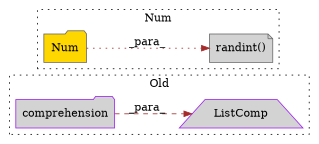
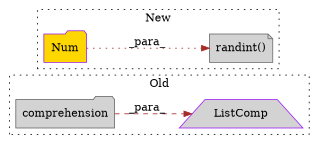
cluster "Num": label "Num" -> "New"
node "Num": color gray40 -> purple
node "comprehension": color purple -> gray40
